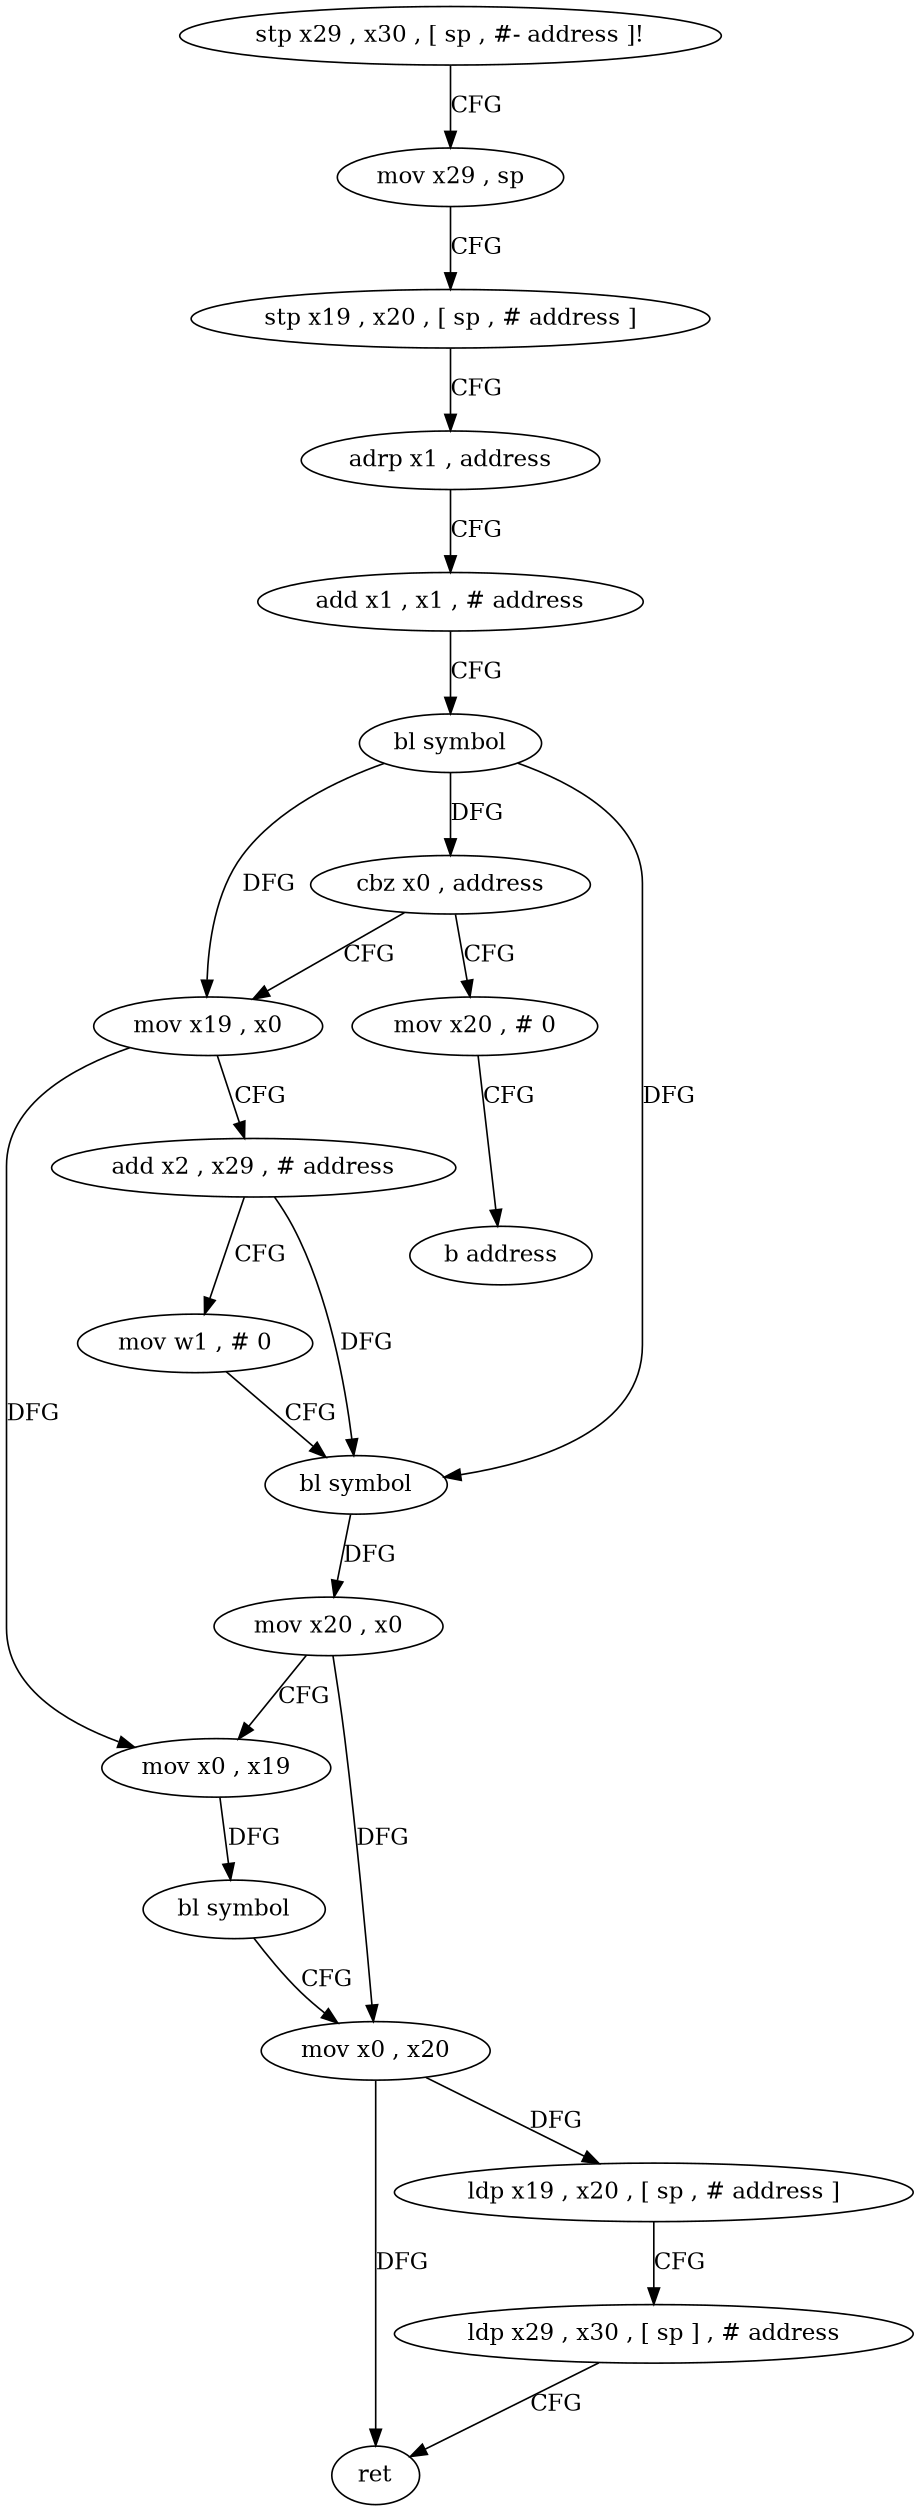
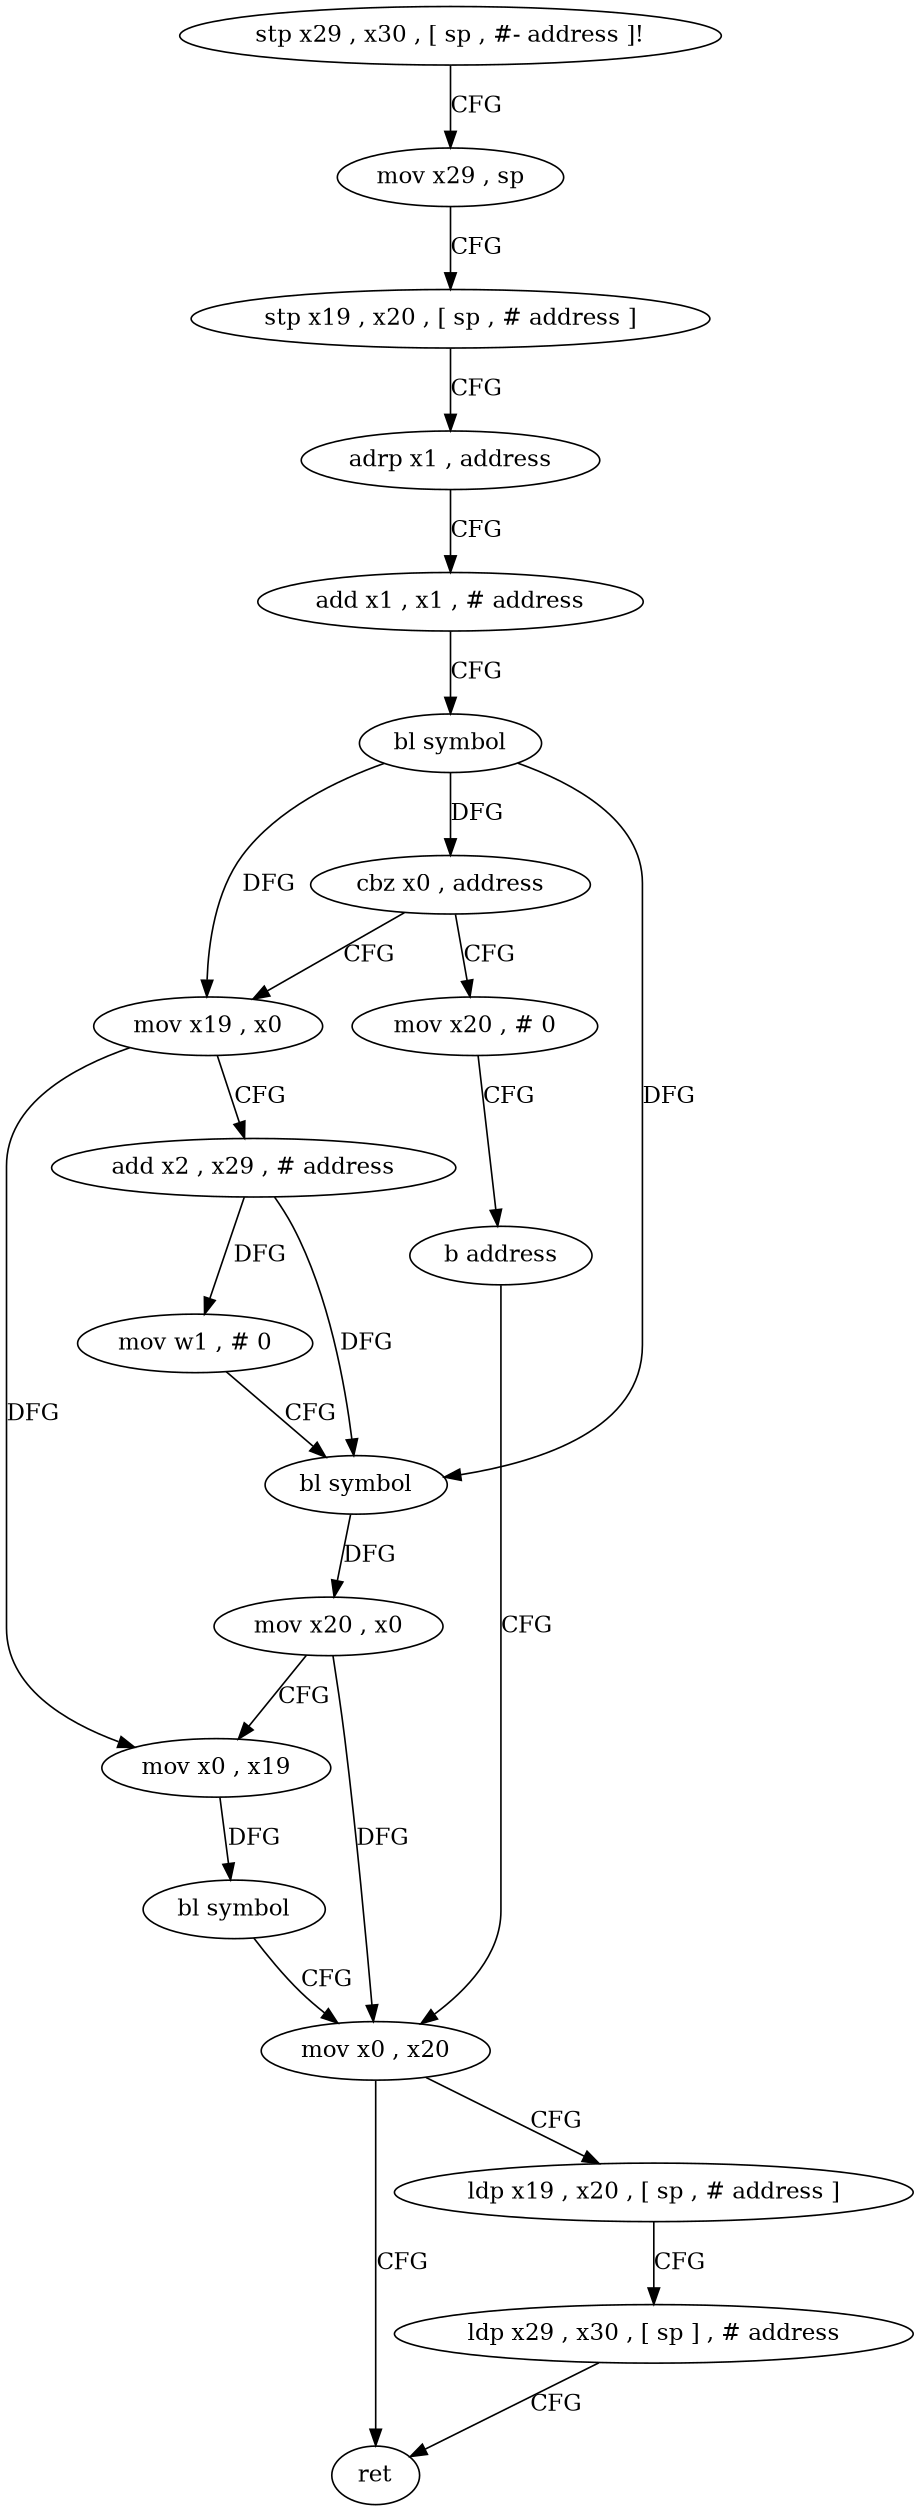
edge "add x2 , x29 , # address" -> "mov w1 , # 0": label "CFG" -> "DFG"
edge "b address" -> "mov x0 , x20": added, label "CFG"
edge "mov x0 , x20" -> "ldp x19 , x20 , [ sp , # address ]": label "DFG" -> "CFG"
edge "mov x0 , x20" -> "ret": label "DFG" -> "CFG"
